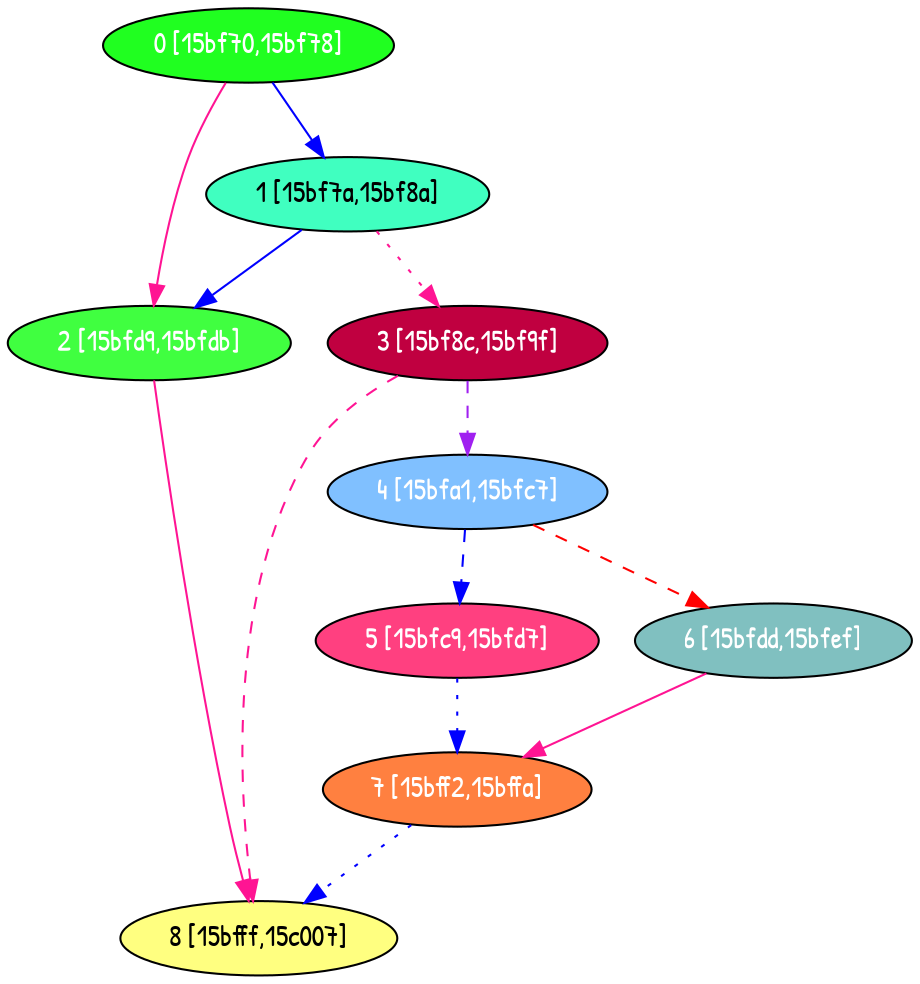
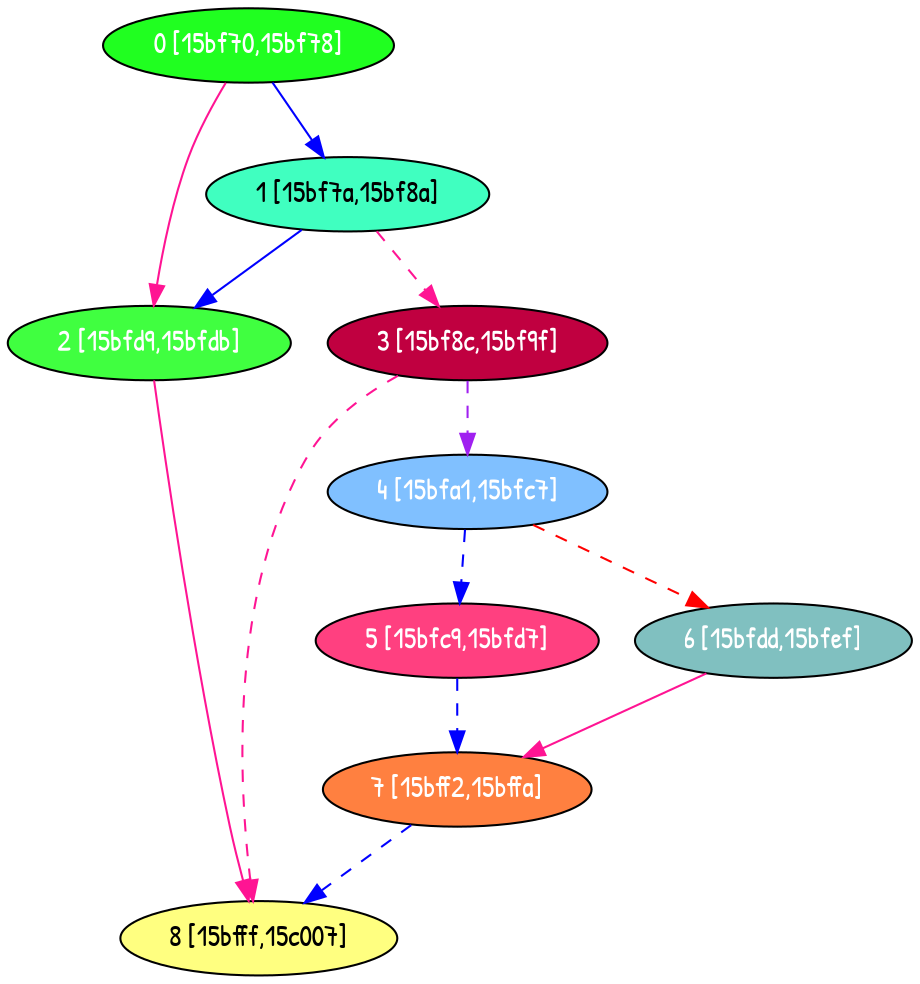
edge "1 [15bf7a,15bf8a]" -> "3 [15bf8c,15bf9f]": style dotted -> dashed
edge "5 [15bfc9,15bfd7]" -> "7 [15bff2,15bffa]": style dotted -> dashed
edge "7 [15bff2,15bffa]" -> "8 [15bfff,15c007]": style dotted -> dashed
